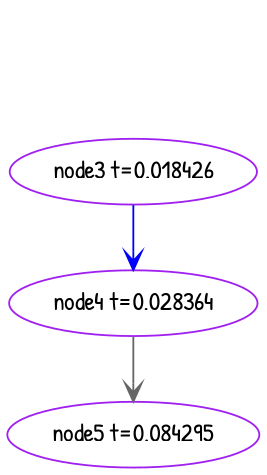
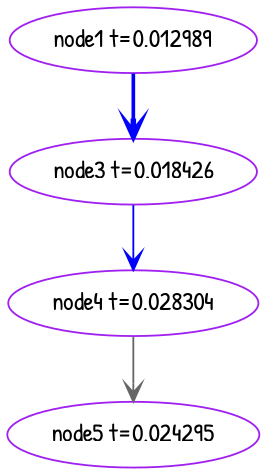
node "node1 t=0.012989": added
node "node4 t=0.028364": label "node4 t=0.028364" -> "node4 t=0.028304"
node "node5 t=0.084295": label "node5 t=0.084295" -> "node5 t=0.024295"
